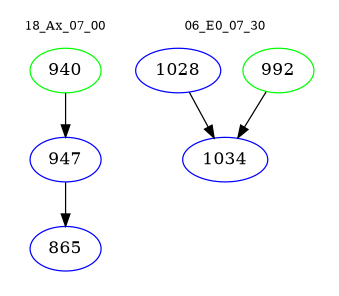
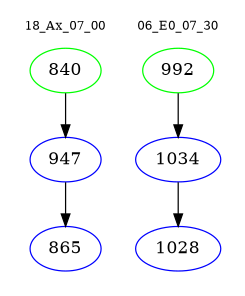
node "940": label "940" -> "840"
edge "1028" -> "1034": reversed
